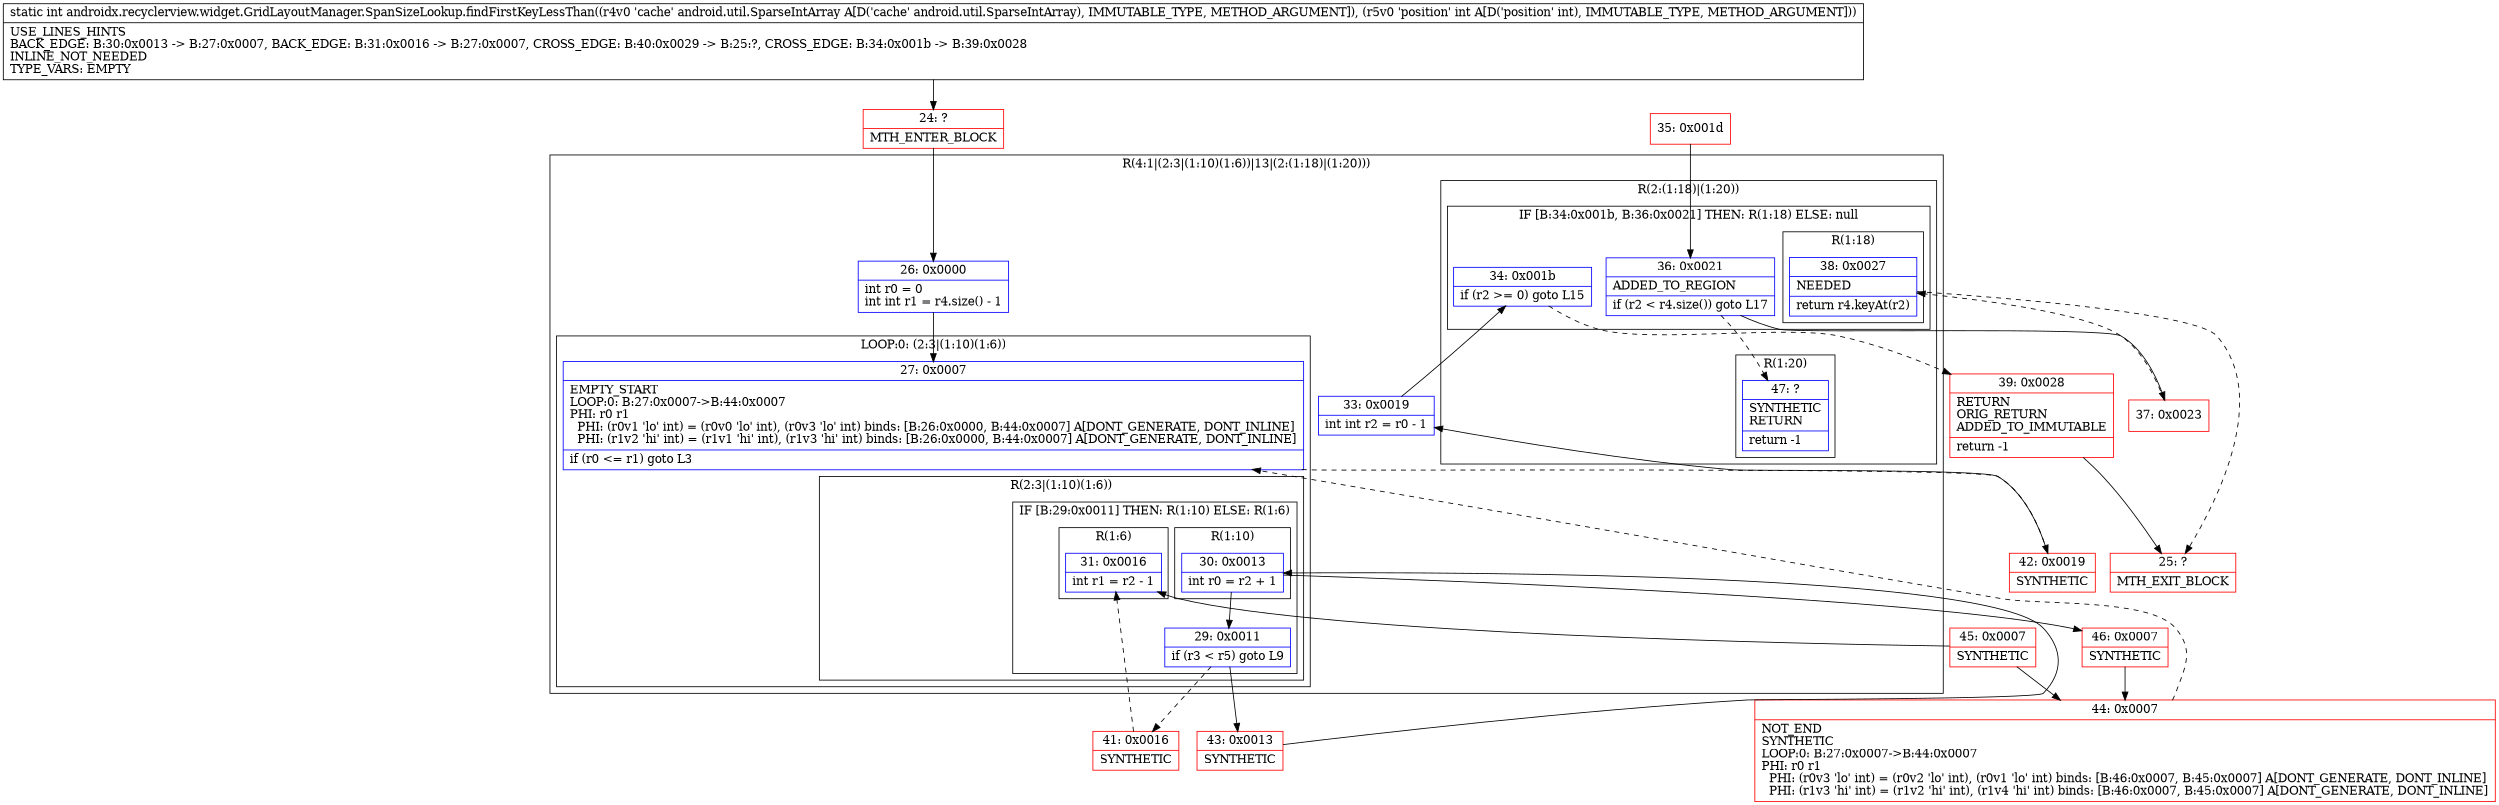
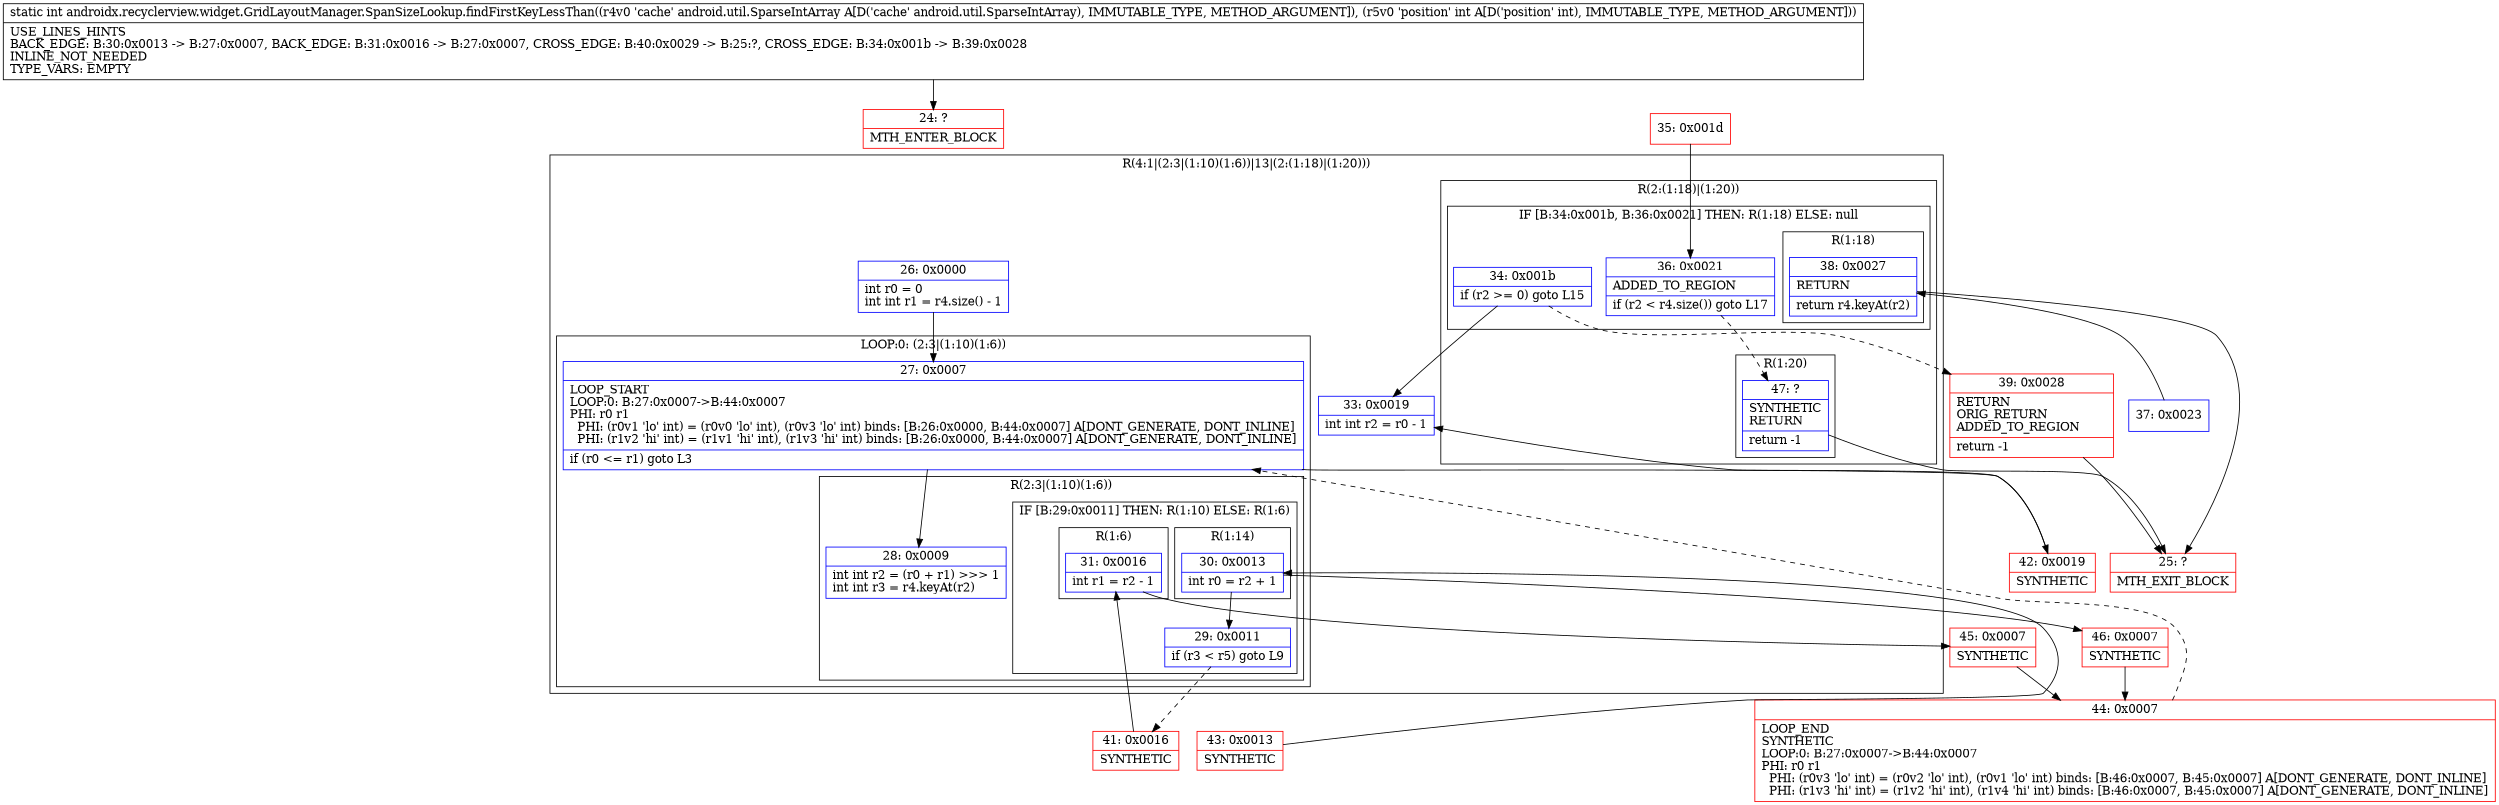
edge "24: ?" -> "26: 0x0000": removed
node "38: 0x0027": text "NEEDED" -> "RETURN"
edge "37: 0x0023" -> "38: 0x0027": style dashed -> solid
edge "38: 0x0027" -> "25: ?": style dashed -> solid
edge "36: 0x0021" -> "37: 0x0023": removed
edge "33: 0x0019" -> "34: 0x001b": reversed
node "27: 0x0007": text "EMPTY_START" -> "LOOP_START"
node "37: 0x0023": color red -> blue
node "39: 0x0028": text "ADDED_TO_IMMUTABLE" -> "ADDED_TO_REGION"
edge "27: 0x0007" -> "42: 0x0019": style dashed -> solid
edge "47: ?" -> "25: ?": added
cluster "R(1:10)": label "R(1:10)" -> "R(1:14)"
node "28: 0x0009": added
edge "45: 0x0007" -> "31: 0x0016": reversed
edge "41: 0x0016" -> "31: 0x0016": style dashed -> solid
edge "29: 0x0011" -> "43: 0x0013": removed
node "44: 0x0007": text "NOT_END" -> "LOOP_END"
